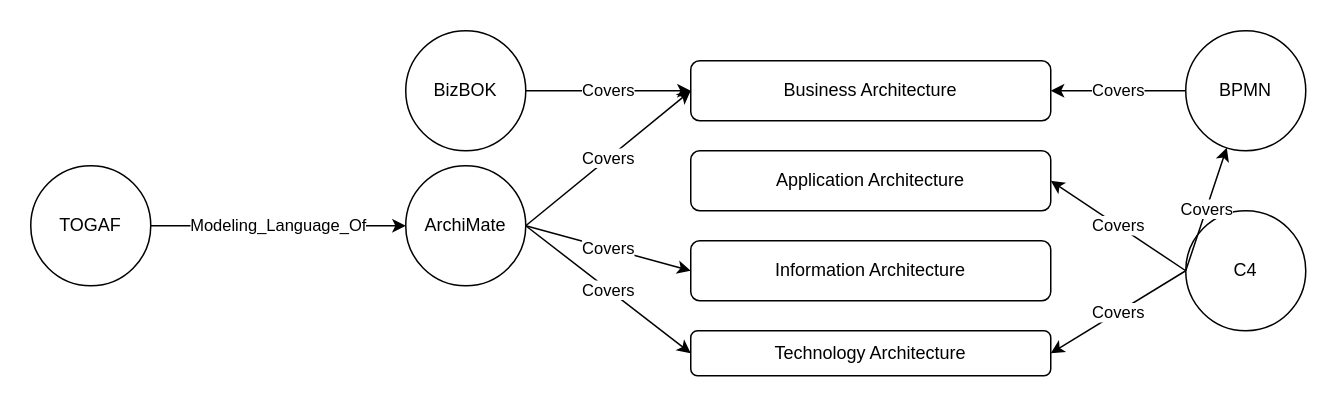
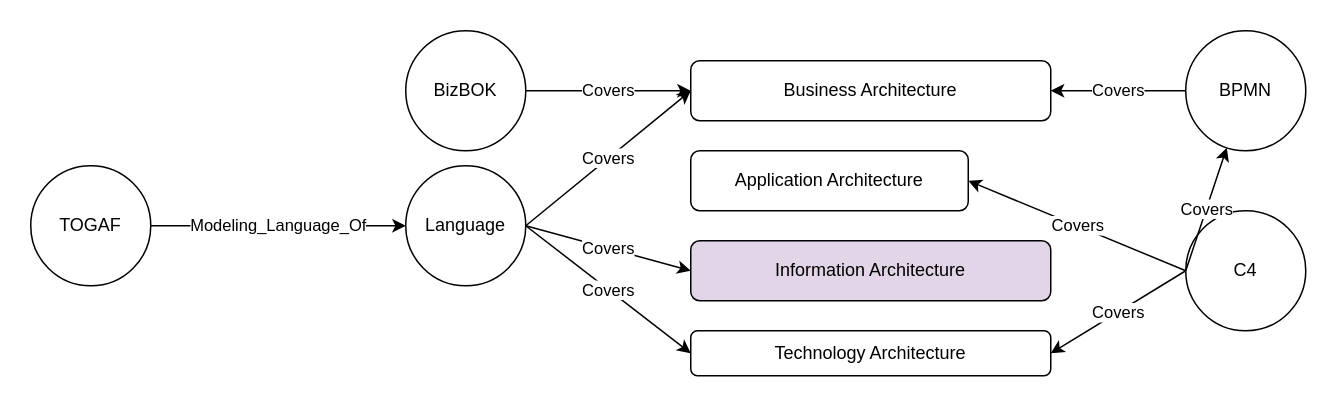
node "Application Architecture": size 360x60 -> 278x60
node "ArchiMate": label "ArchiMate" -> "Language"
node "Information Architecture": fillcolor #ffffff -> #e1d5e7
